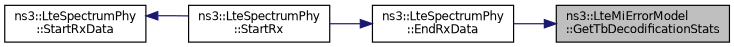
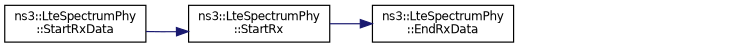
edge "ns3::LteSpectrumPhy ::StartRx" -> "ns3::LteSpectrumPhy ::StartRxData": reversed
node "ns3::LteMiErrorModel ::GetTbDecodificationStats": removed
